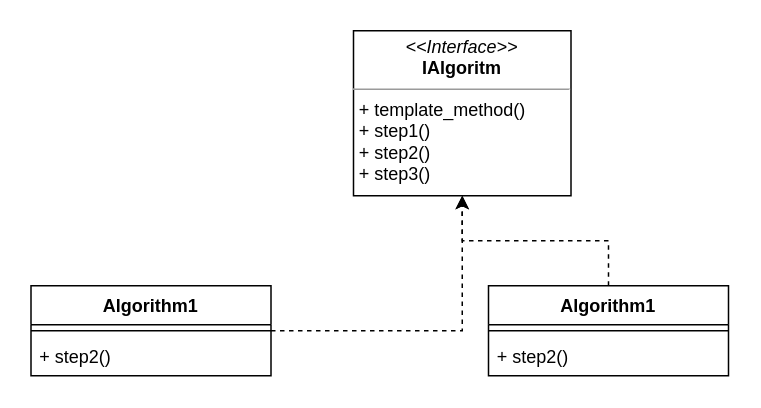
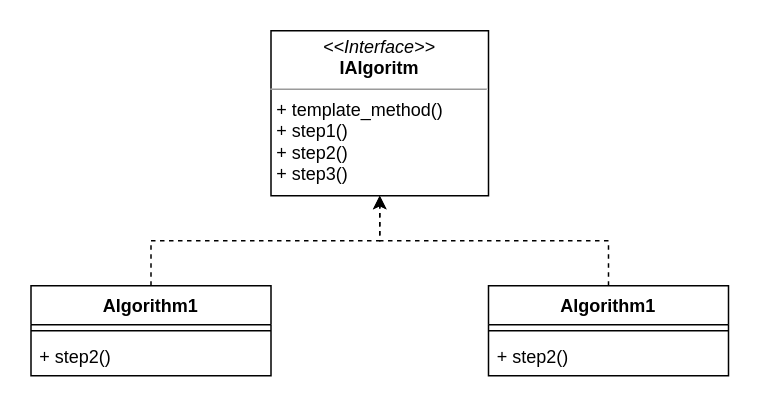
node "<<Interface>> IAlgoritm + template_method() + step1() + step2() + step3()": moved (462, 113) -> (380, 113)
